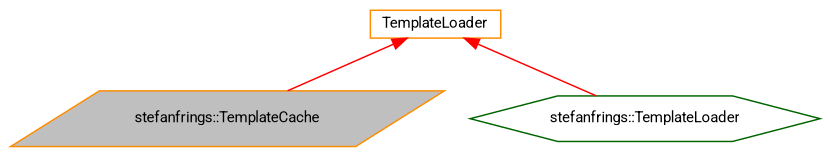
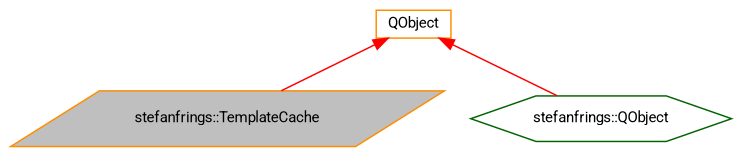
node "TemplateLoader": label "TemplateLoader" -> "QObject"
node "stefanfrings::TemplateLoader": label "stefanfrings::TemplateLoader" -> "stefanfrings::QObject"
